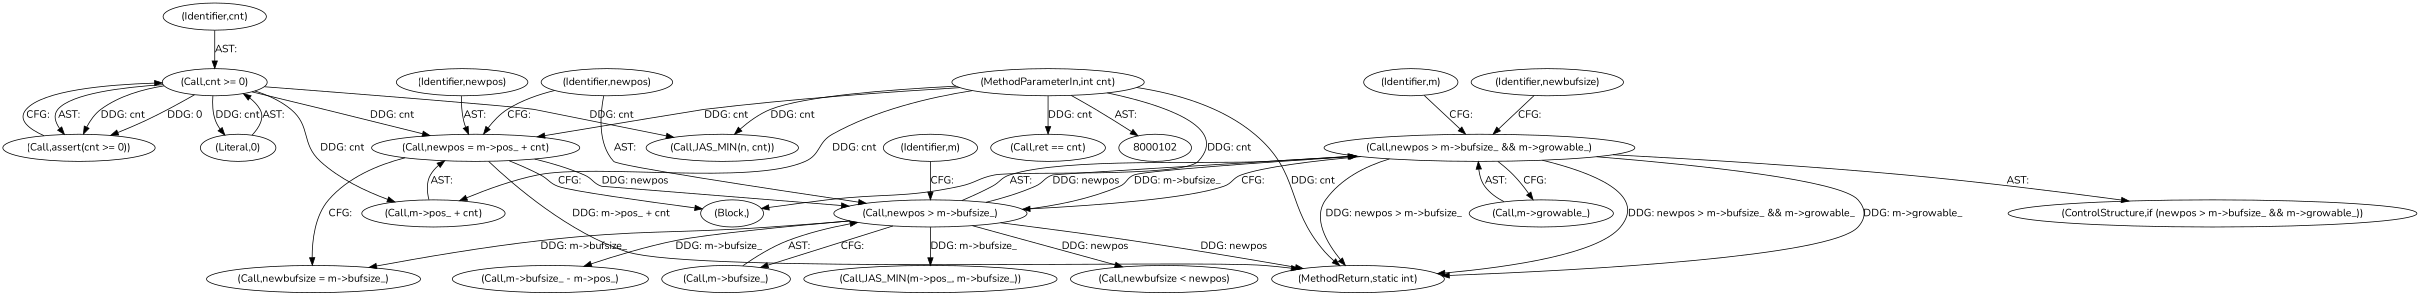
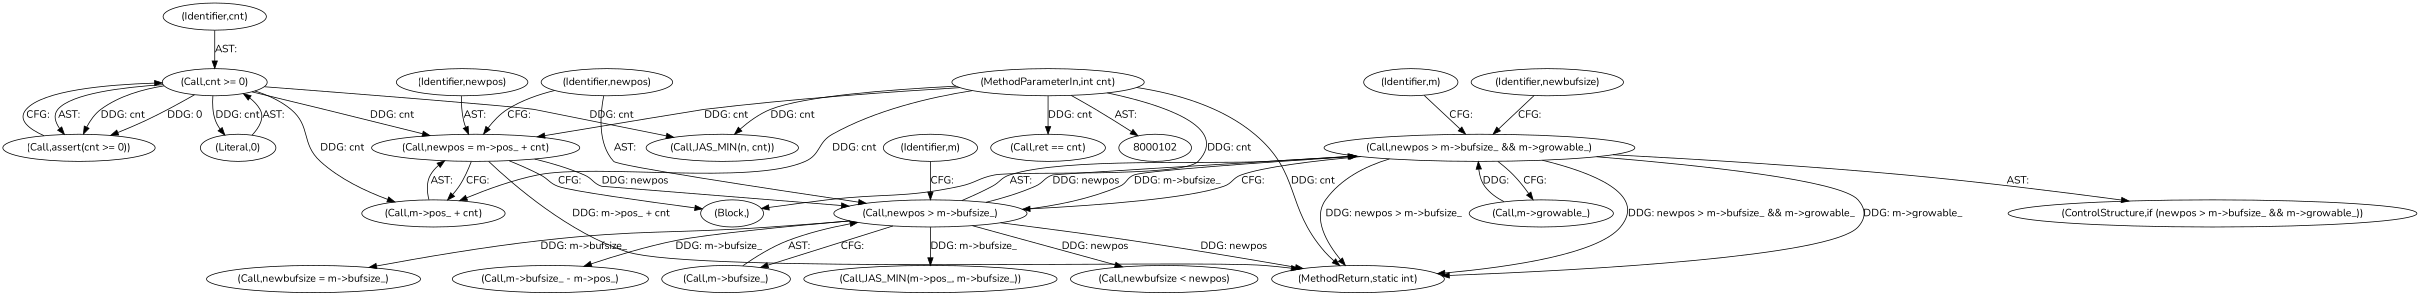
edge "(Call,m->growable_)" -> "(Call,newpos > m->bufsize_ && m->growable_)": label "AST: " -> "DDG: "
edge "(Call,newpos = m->pos_ + cnt)" -> "(Call,newbufsize = m->bufsize_)": now "(Call,newpos = m->pos_ + cnt)" -> "(Call,m->pos_ + cnt)"
